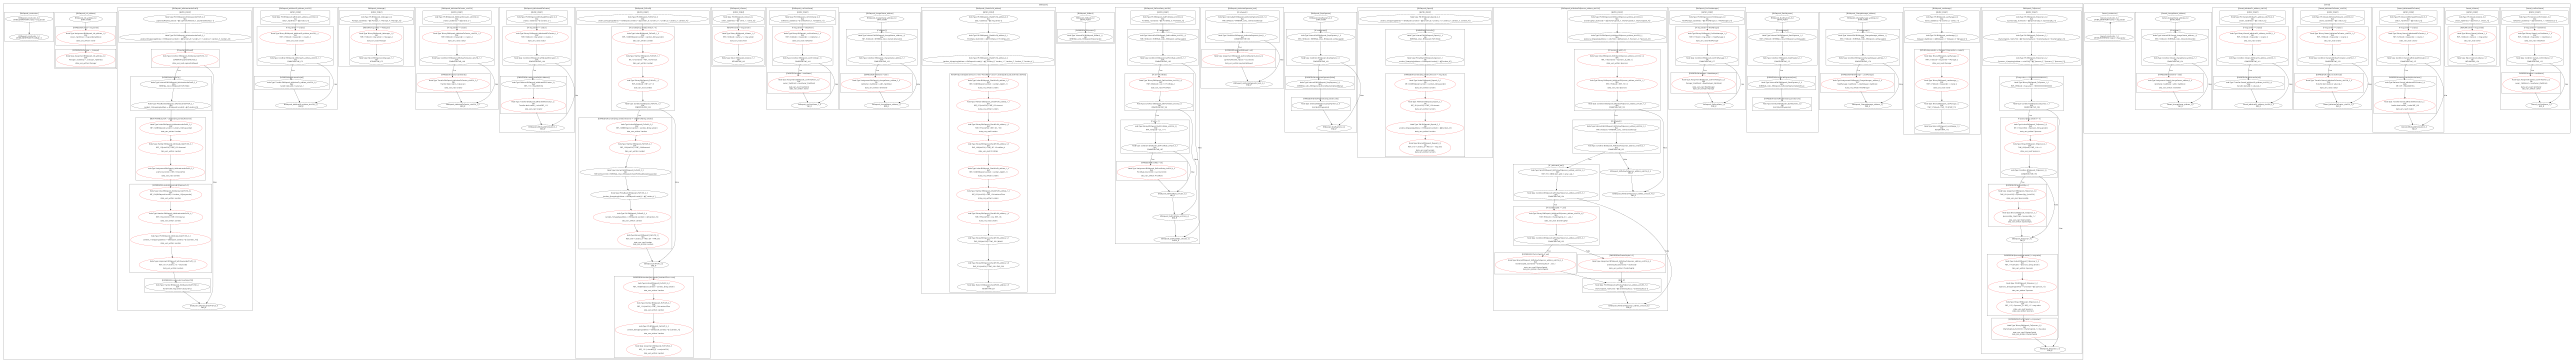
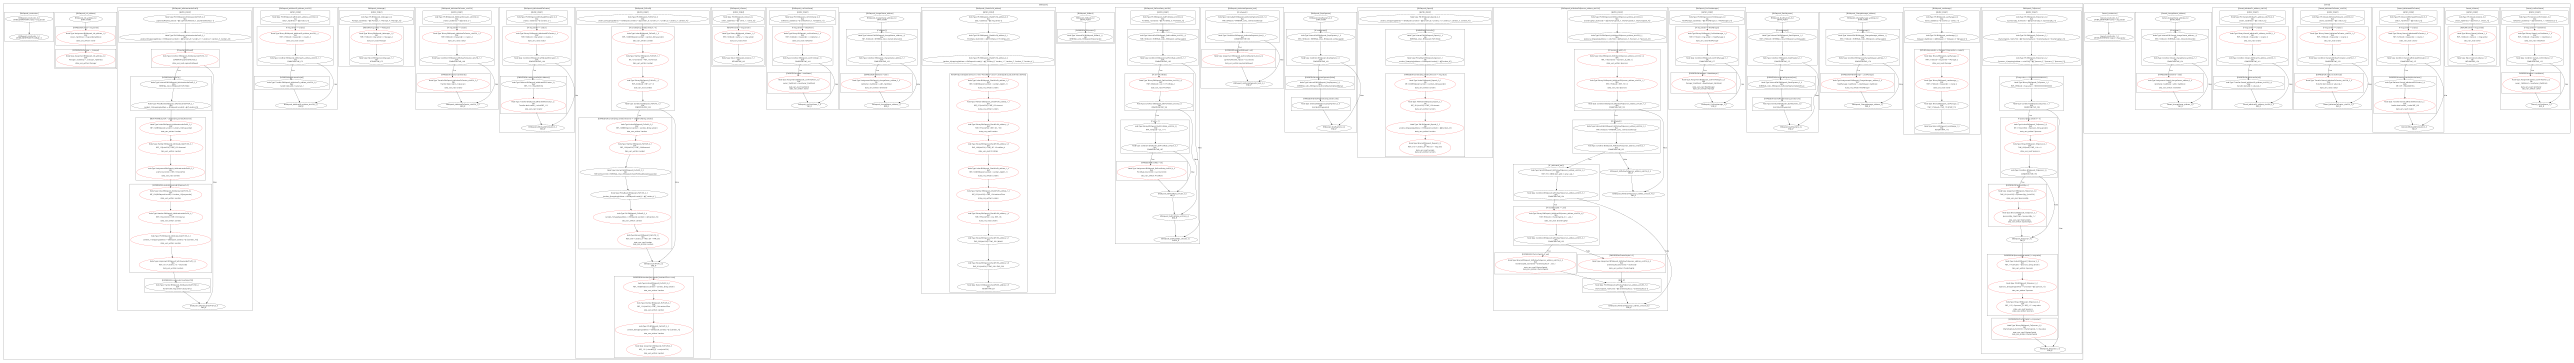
edge "Owned_constructor_1_0 OTHER_ENTRYPOINT creator = msg.sender" -> "Owned_constructor_0_0 OTHER_ENTRYPOINT owner = msg.sender": reversed
node "EthDeposit_SetPrcntRate_3_0 END_IF": label "EthDeposit_SetPrcntRate_3_0 END_IF" -> "EthDeposit_ConfirmManager_3_0 END_IF"
node "EthDeposit_StartPaymens_4_0 END_IF": added
